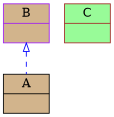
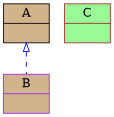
edge "A" -> "B": reversed
